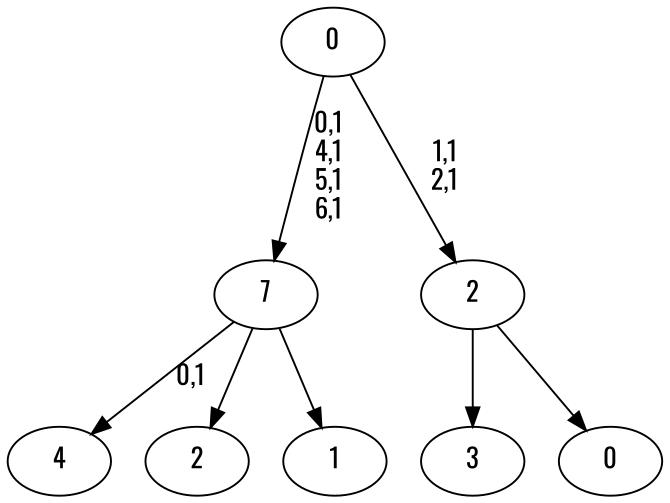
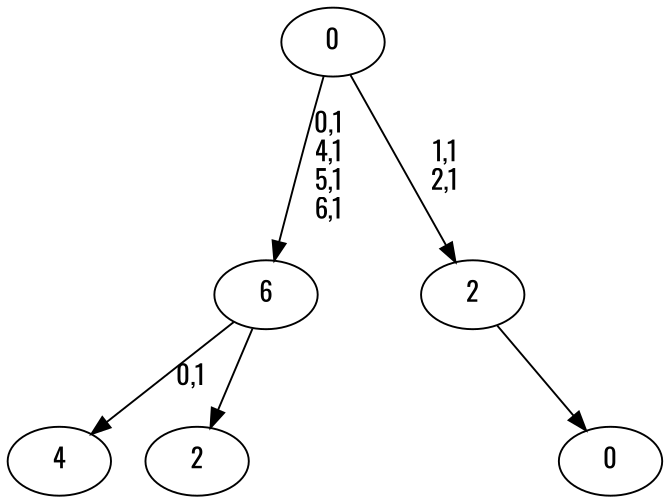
node "7": label "7" -> "6"
node "1": removed
node "3": removed
